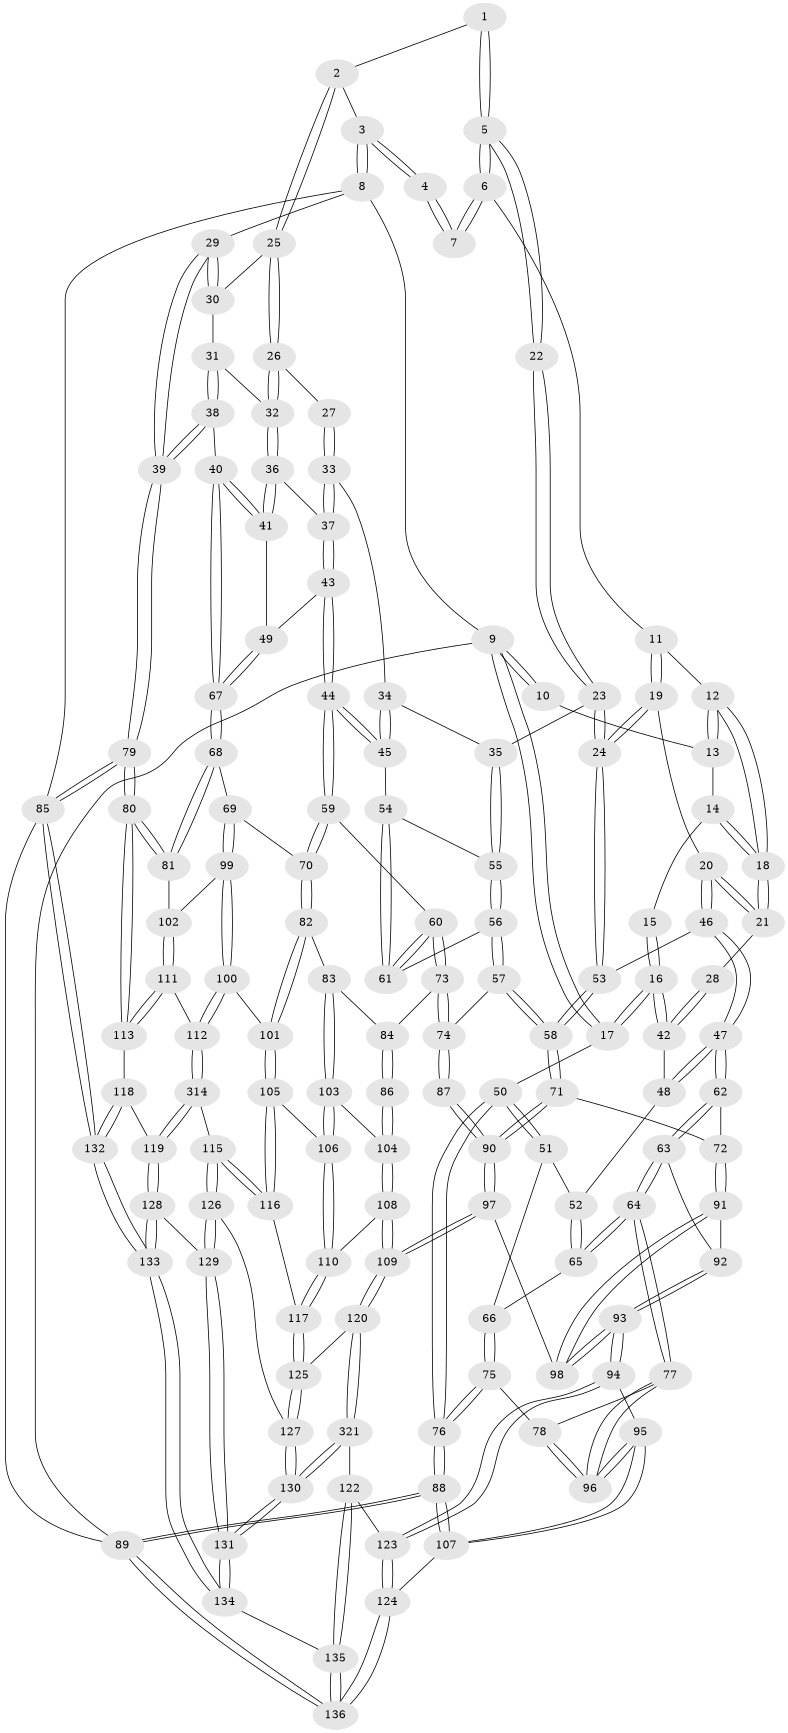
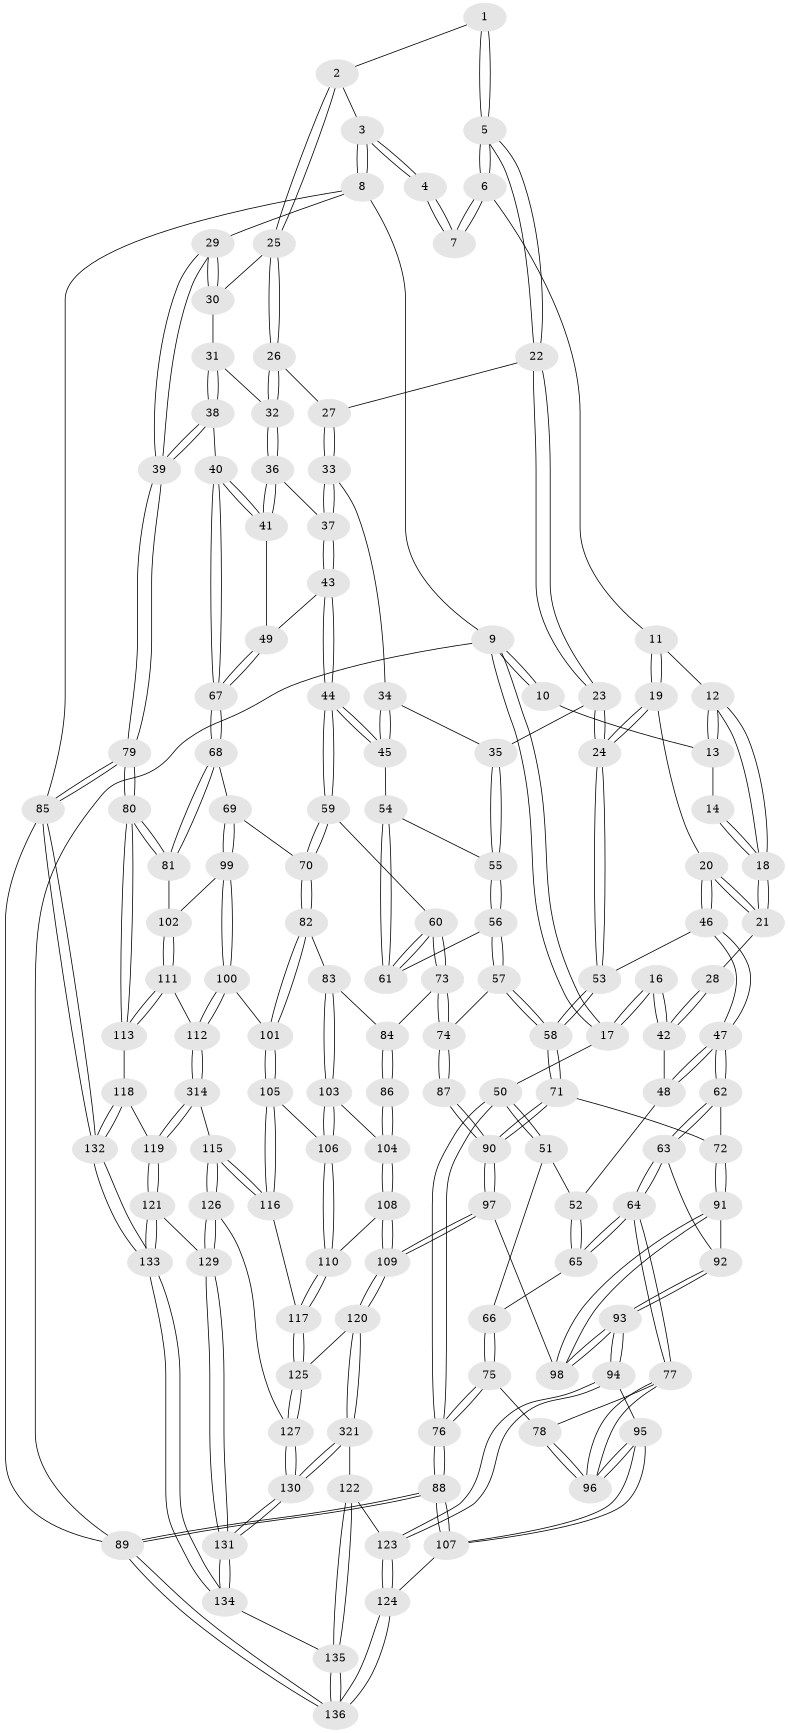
edge "22" -- "27": added
node "15": removed
node "128": label "128" -> "121"
